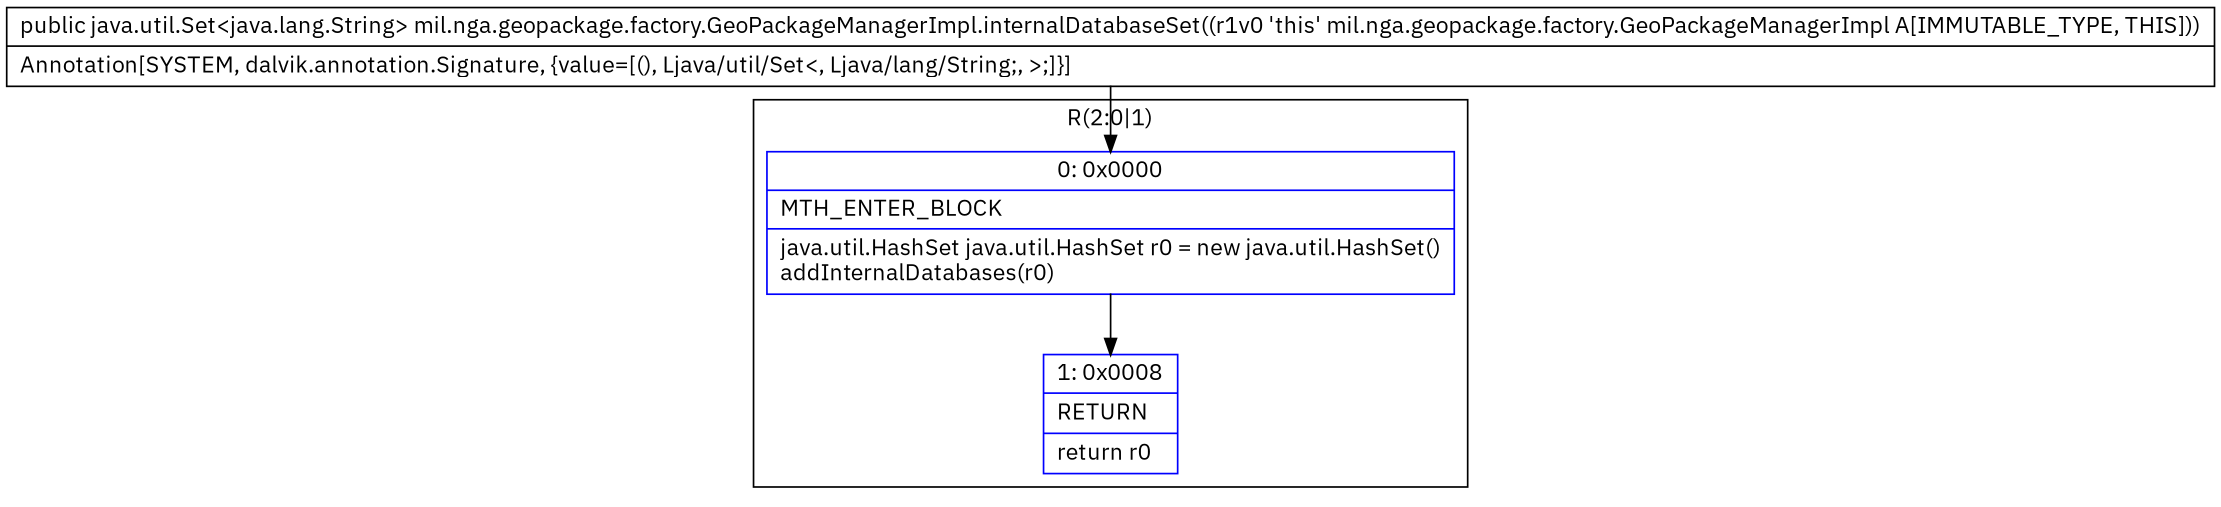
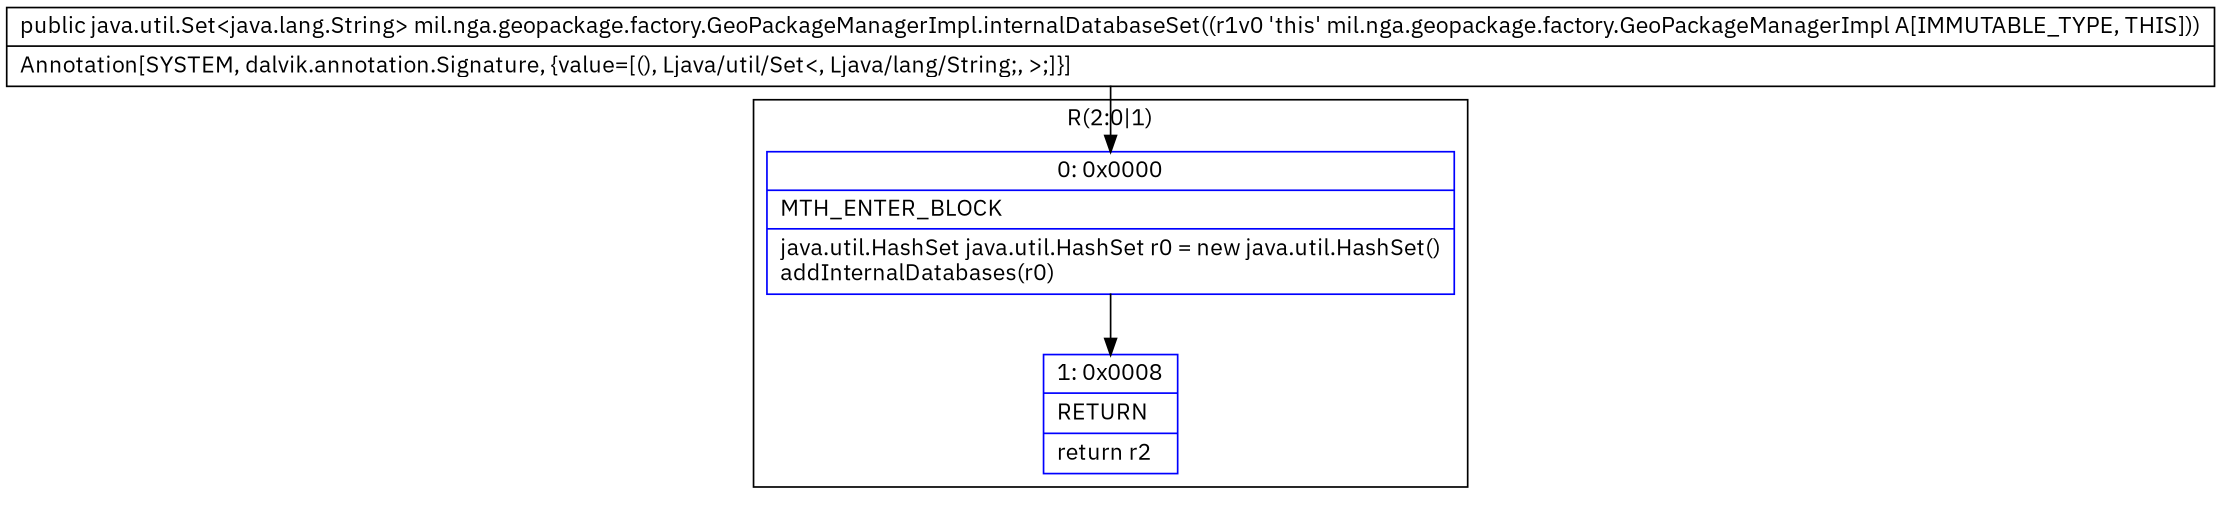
node "1: 0x0008": text "return r0" -> "return r2"
